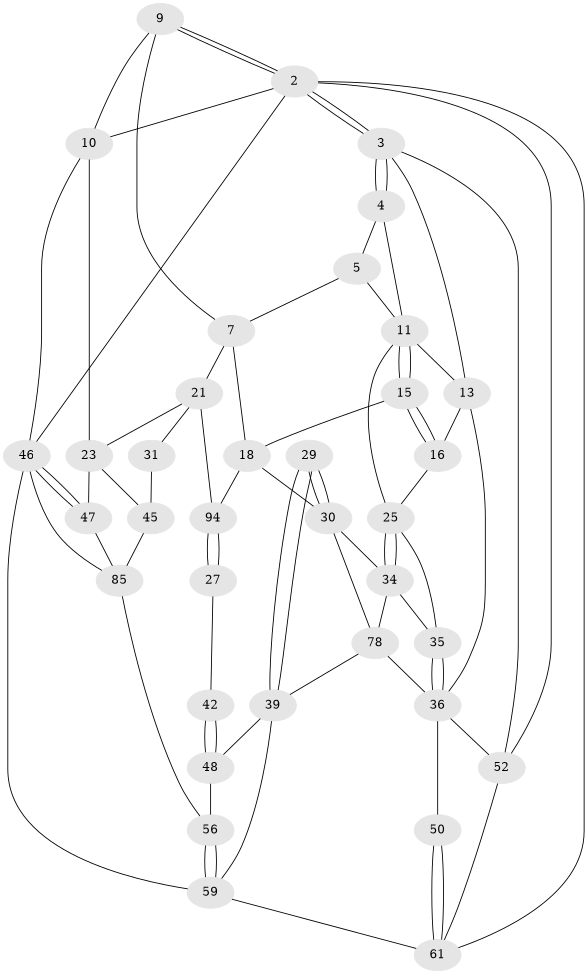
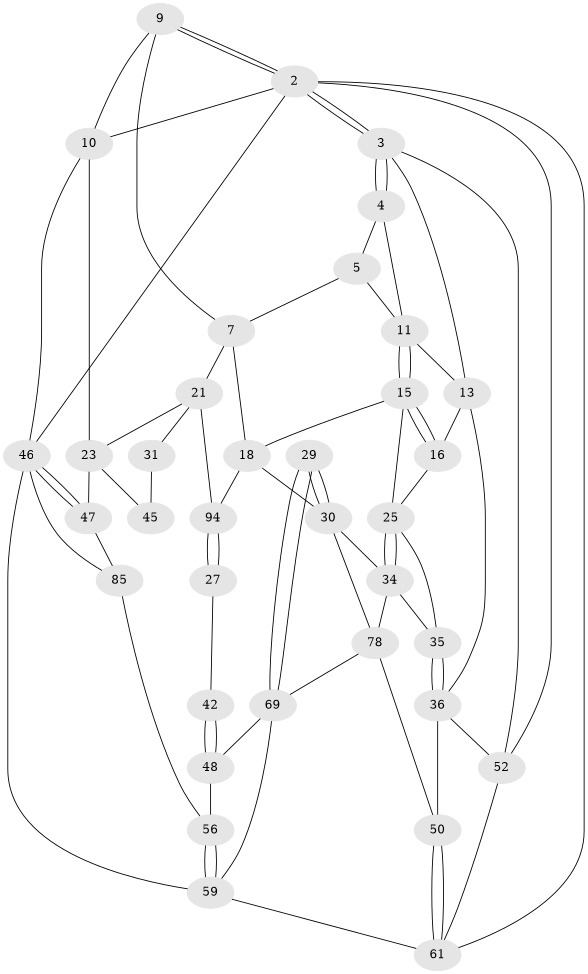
edge "11" -- "25": now "15" -- "25"
edge "45" -- "85": removed
edge "78" -- "36": now "78" -- "50"
node "39": label "39" -> "69"
